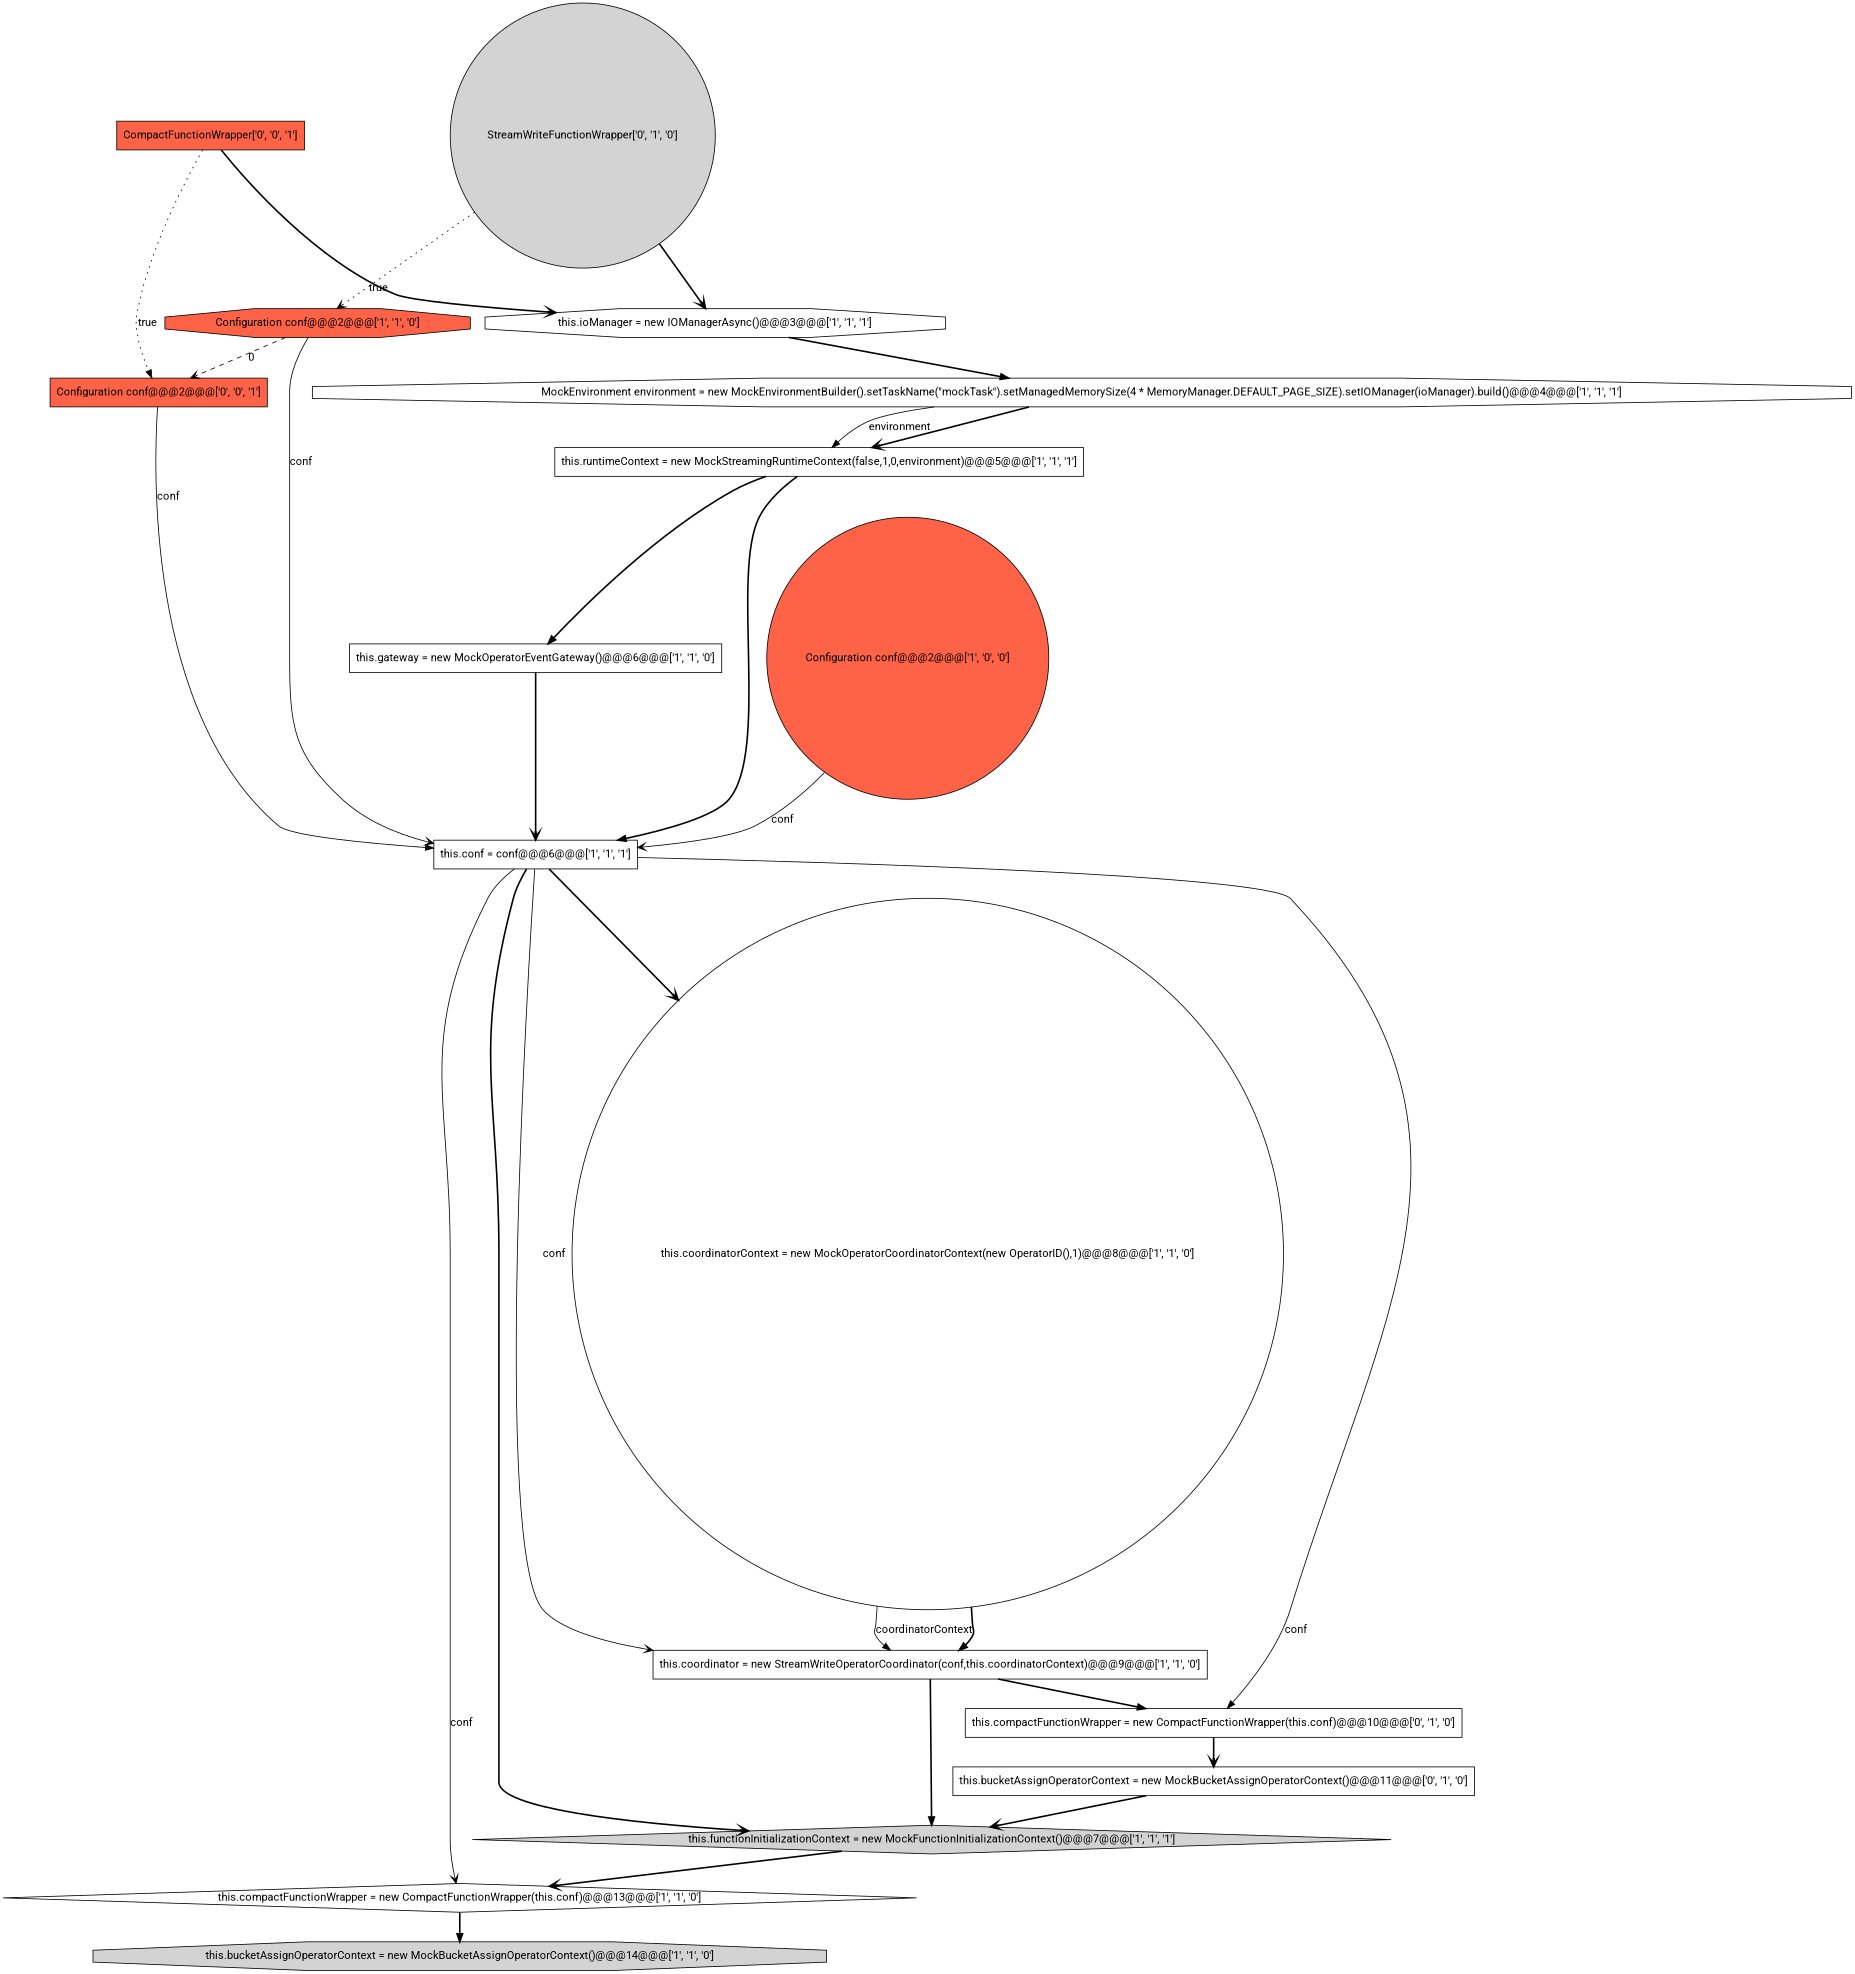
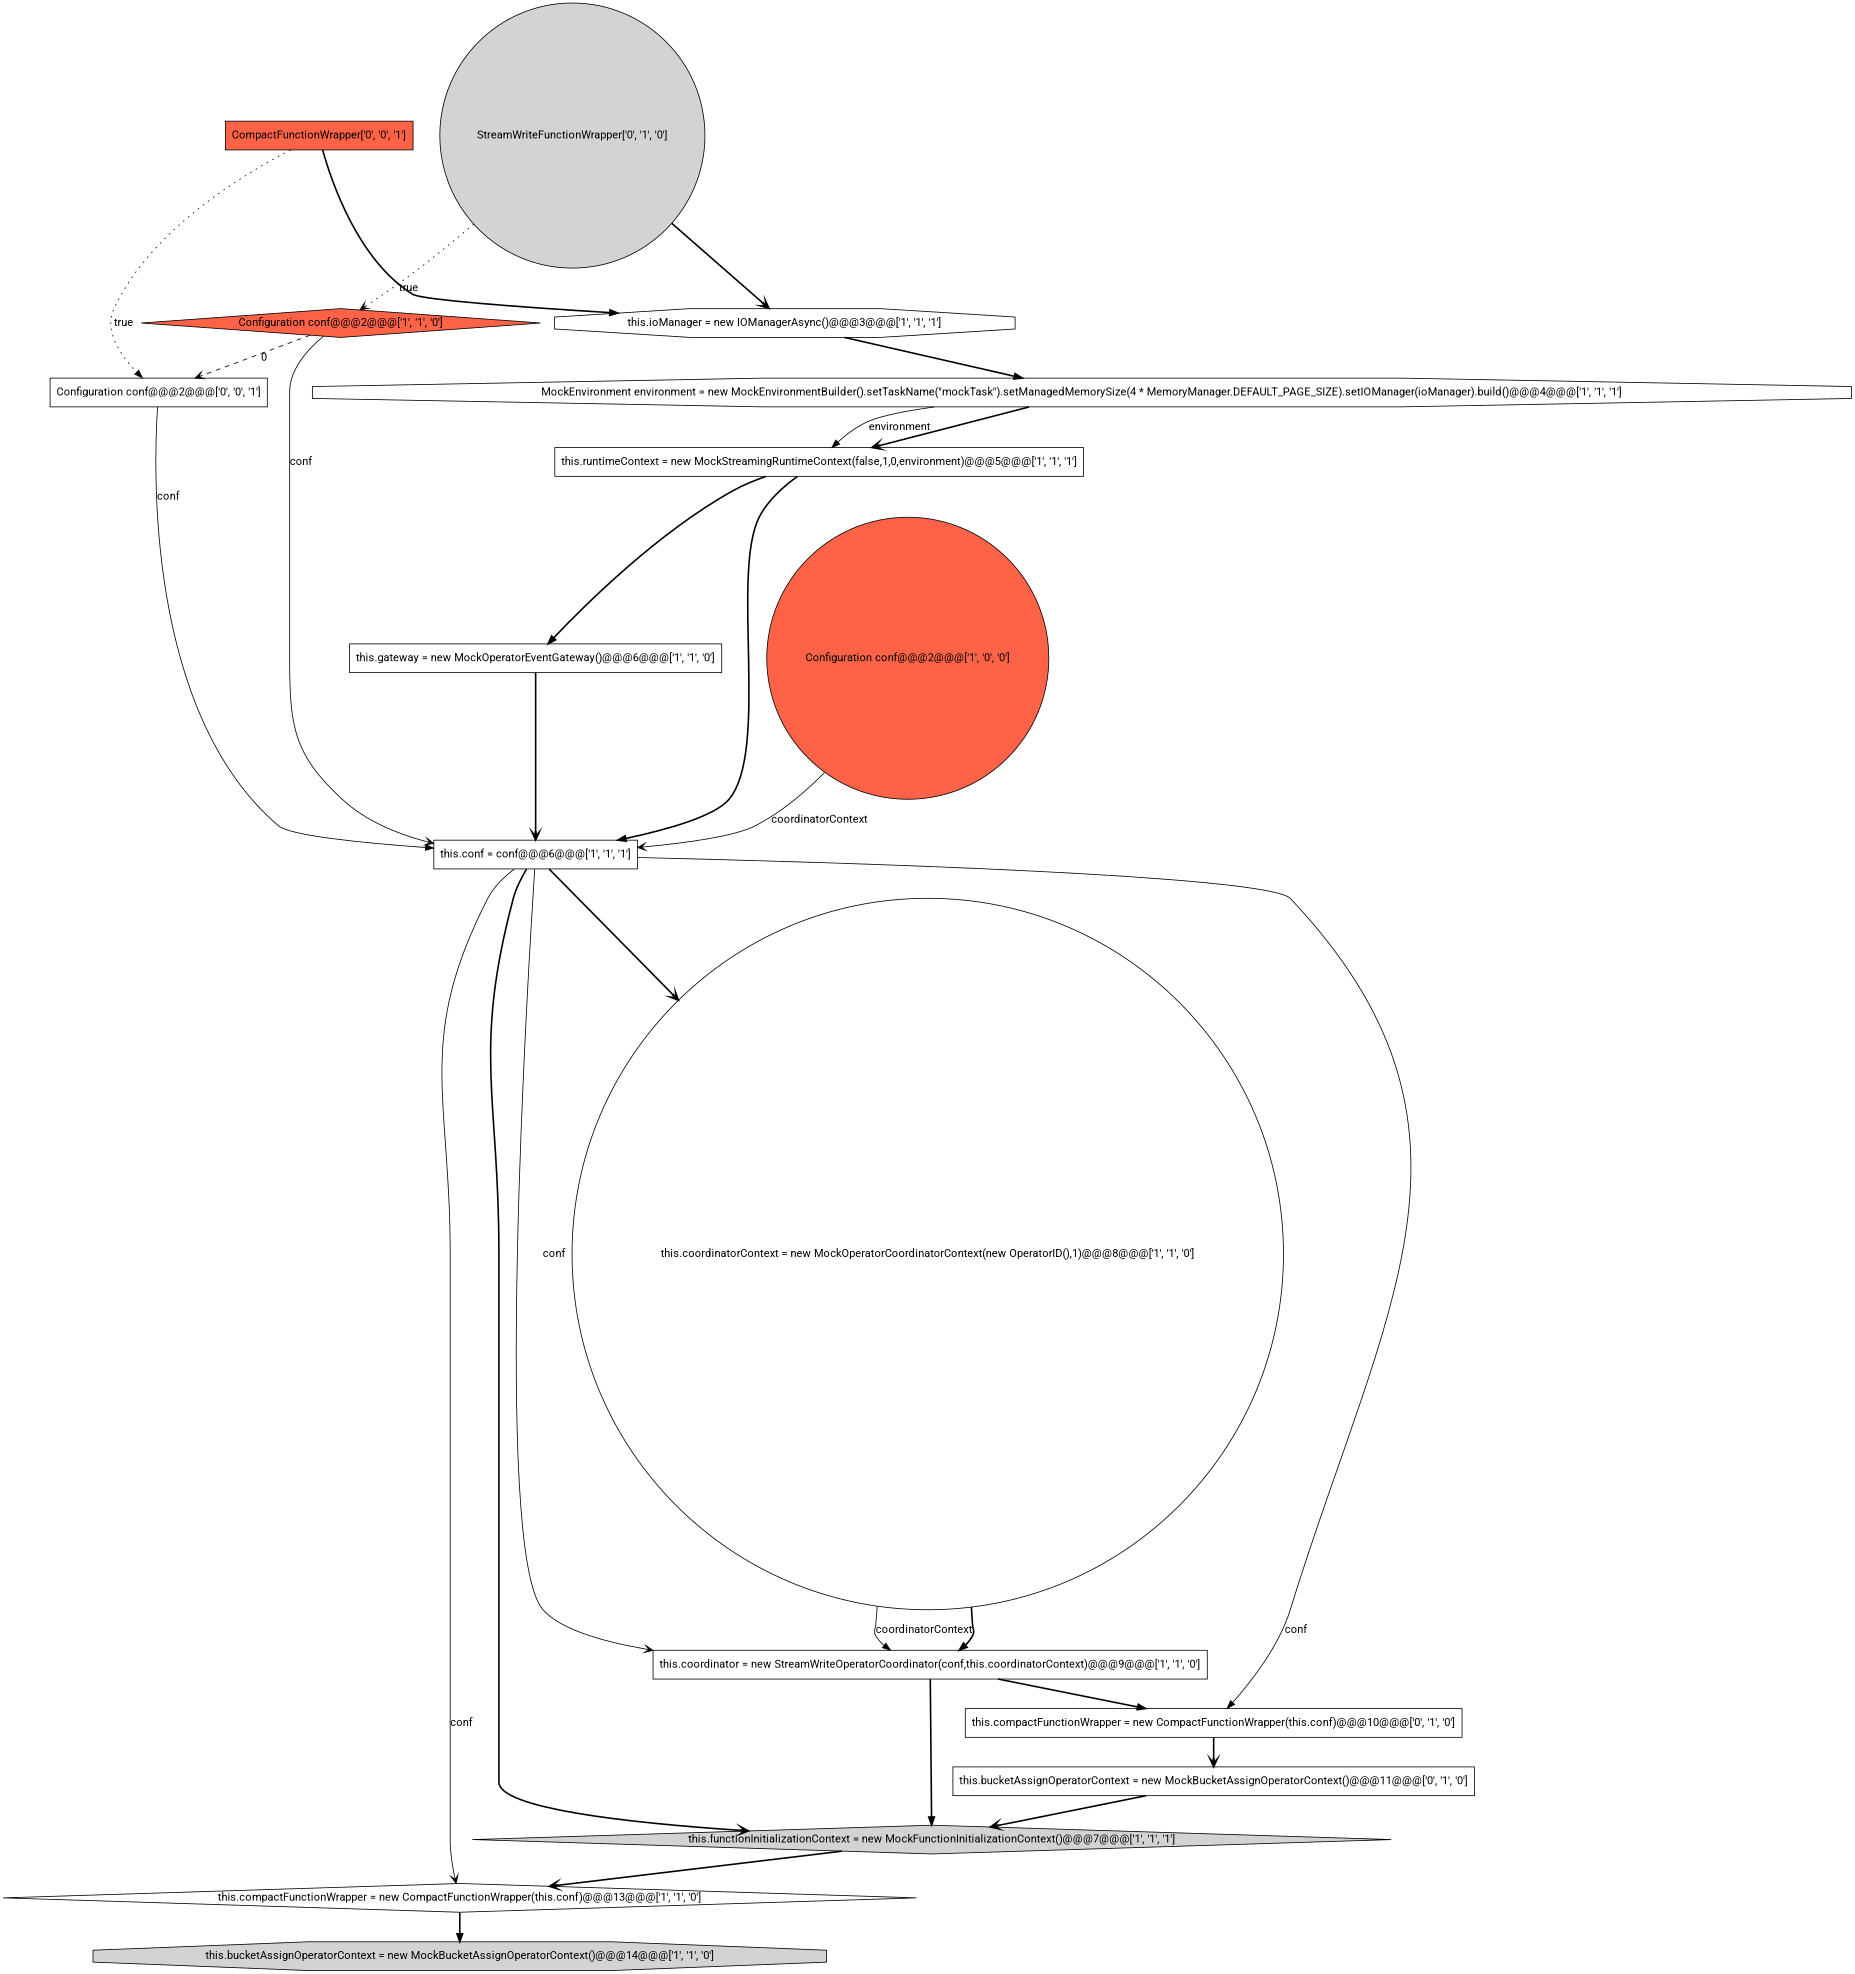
edge "CompactFunctionWrapper['0', '0', '1']" -> "this.ioManager = new IOManagerAsync()@@@3@@@['1', '1', '1']": arrowhead vee -> normal
node "Configuration conf@@@2@@@['1', '1', '0']": shape octagon -> diamond
node "Configuration conf@@@2@@@['0', '0', '1']": fillcolor tomato -> white
edge "Configuration conf@@@2@@@['1', '0', '0']" -> "this.conf = conf@@@6@@@['1', '1', '1']": label "conf" -> "coordinatorContext"
